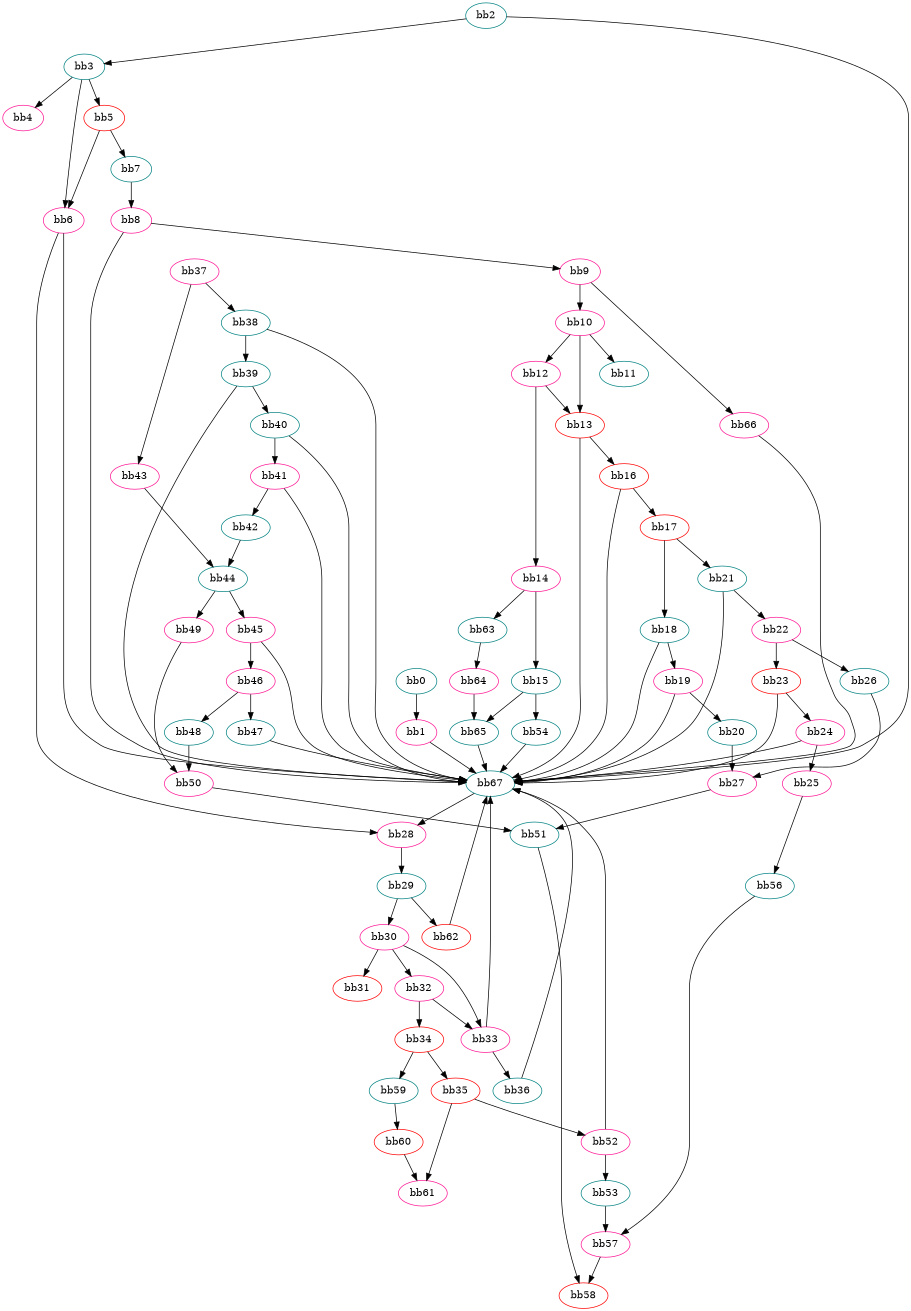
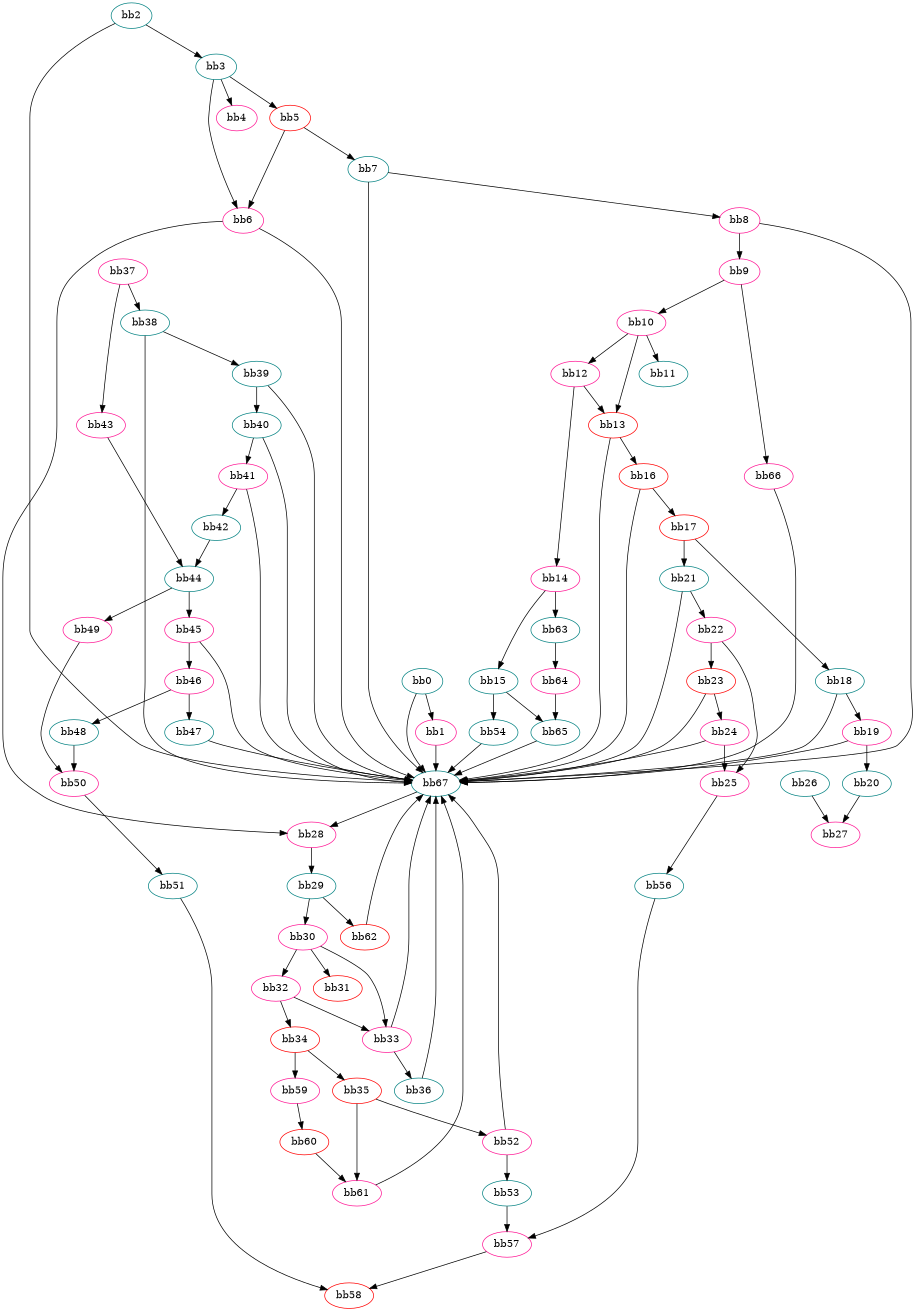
edge "bb7" -> "bb67": added
edge "bb22" -> "bb26": now "bb22" -> "bb25"
edge "bb0" -> "bb67": added
edge "bb27" -> "bb51": removed
edge "bb61" -> "bb67": added
node "bb59": color teal -> deeppink
